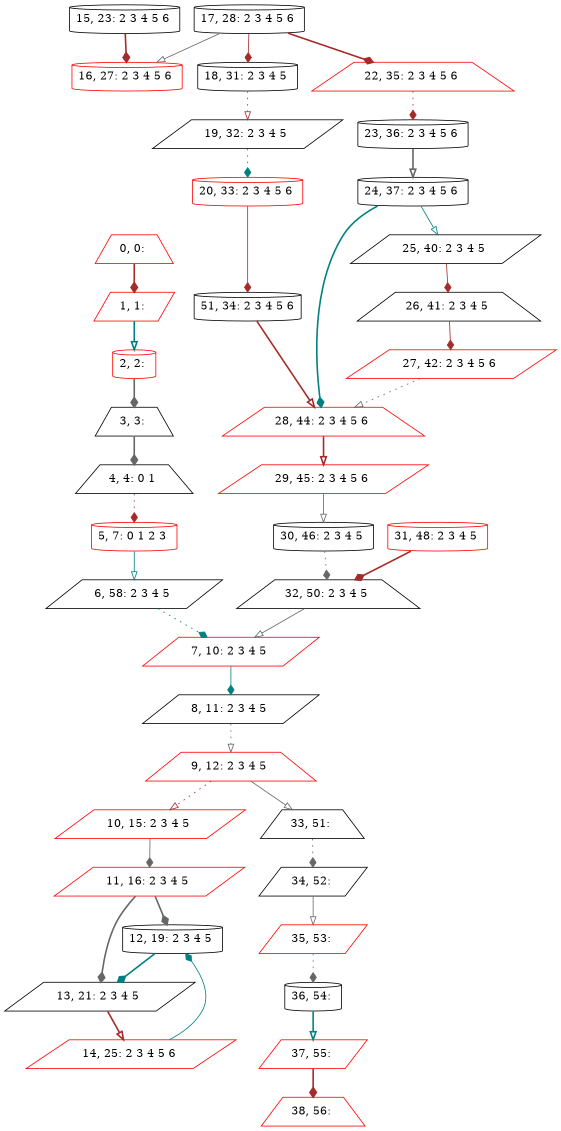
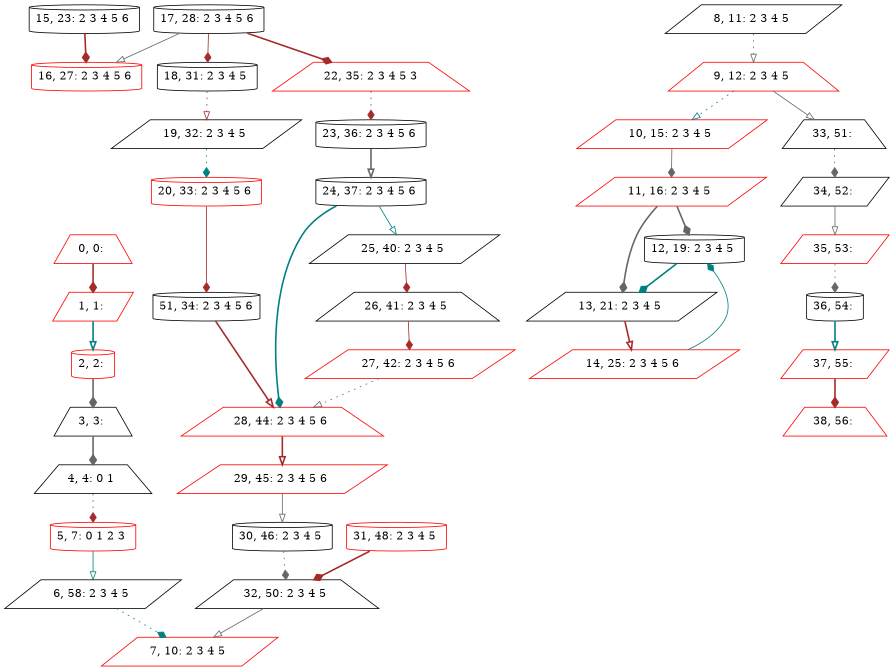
node "22, 35: 2 3 4 5 6": label "22, 35: 2 3 4 5 6" -> "22, 35: 2 3 4 5 3"
edge "7, 10: 2 3 4 5" -> "8, 11: 2 3 4 5": removed
edge "9, 12: 2 3 4 5" -> "10, 15: 2 3 4 5": color brown -> teal
